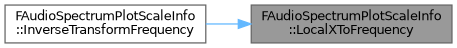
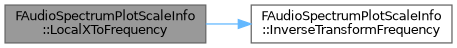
edge "FAudioSpectrumPlotScaleInfo ::InverseTransformFrequency" -> "FAudioSpectrumPlotScaleInfo ::LocalXToFrequency": reversed
